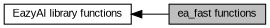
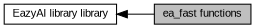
node "EazyAI library functions": label "EazyAI library functions" -> "EazyAI library library"
